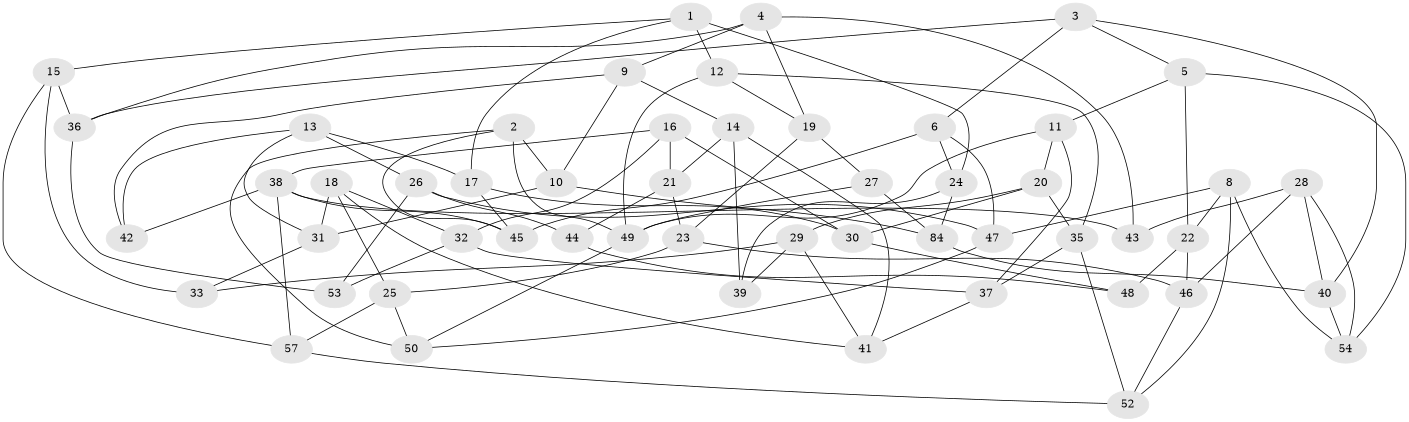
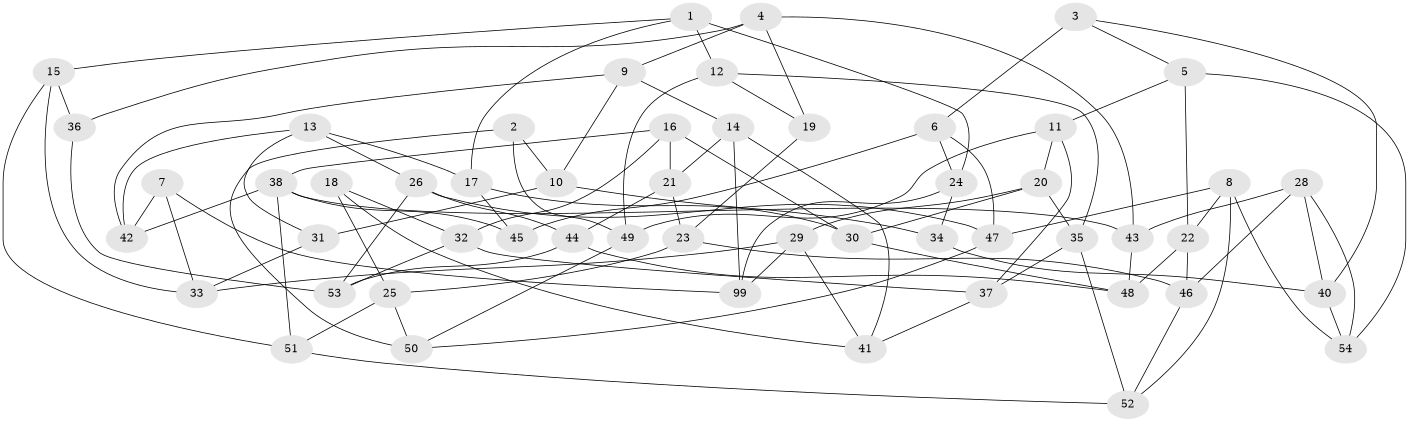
edge "3" -- "36": removed
node "7": added
node "27": removed
edge "2" -- "45": removed
edge "18" -- "31": removed
node "84": label "84" -> "34"
edge "44" -- "53": added
edge "43" -- "48": added
node "39": label "39" -> "99"
node "57": label "57" -> "51"
